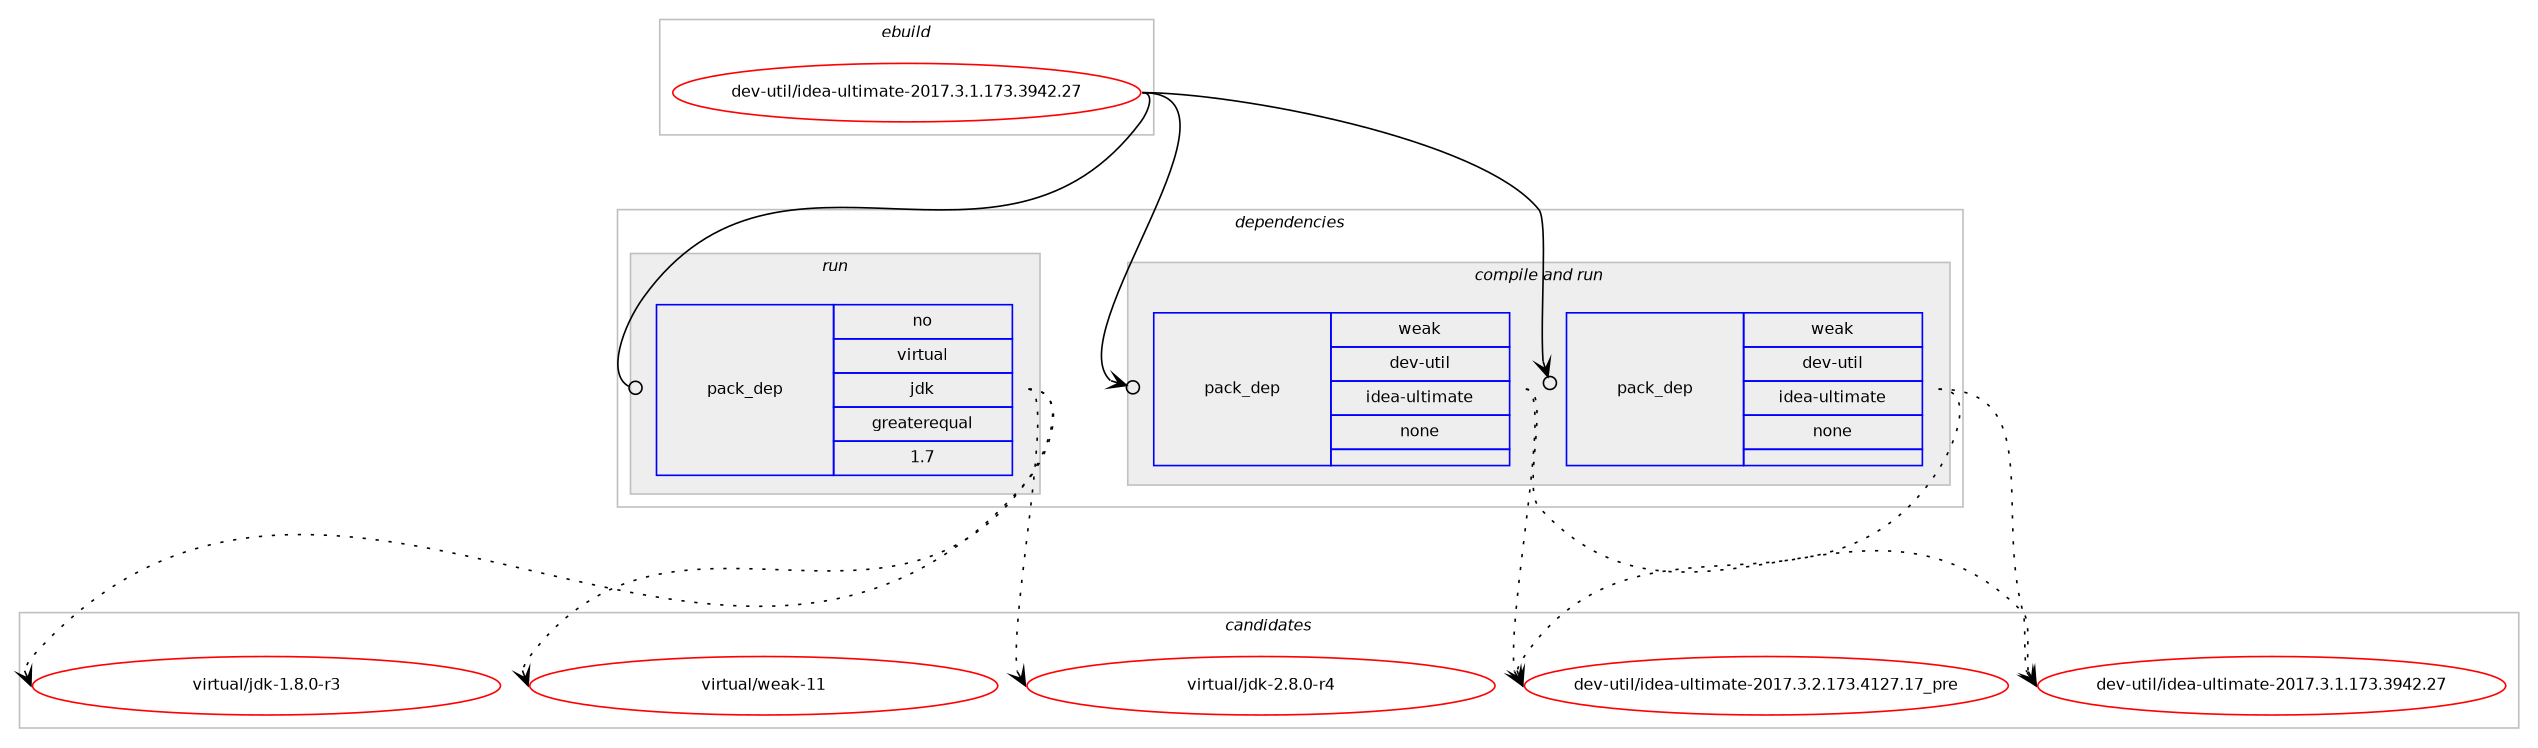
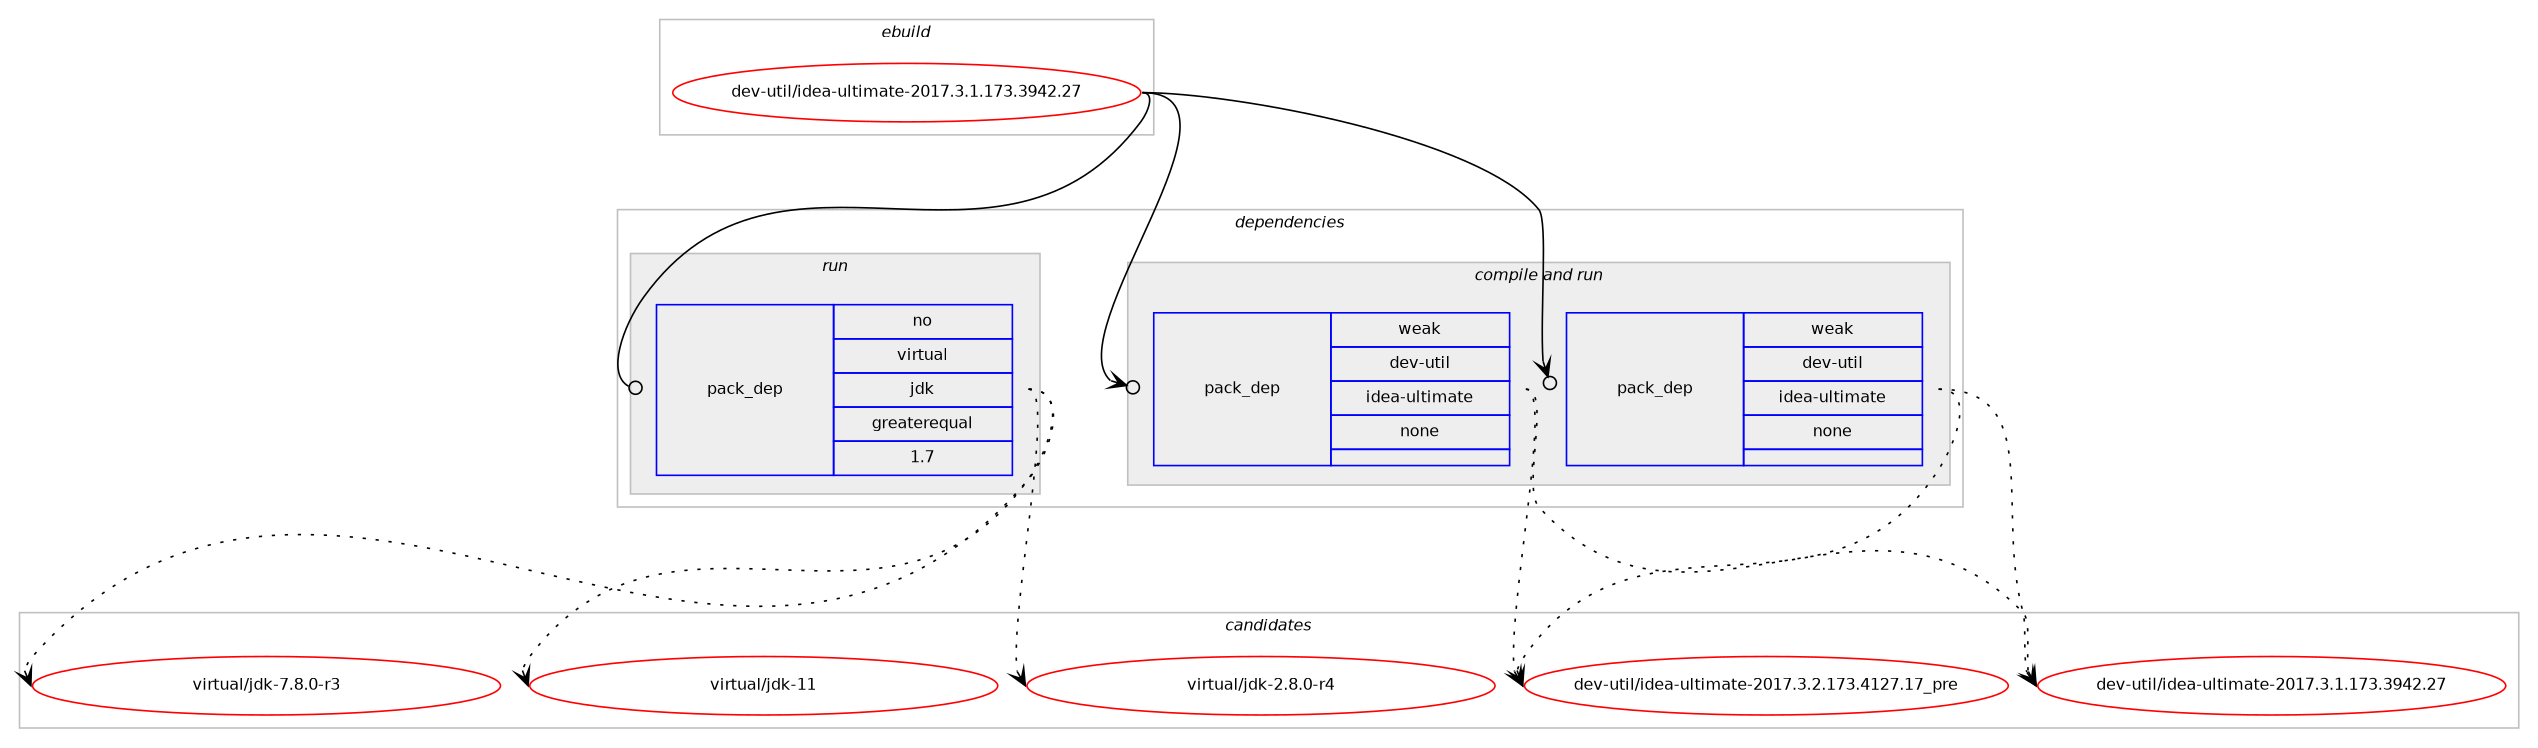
node "virtual/jdk-1.8.0-r3": label "virtual/jdk-1.8.0-r3" -> "virtual/jdk-7.8.0-r3"
node "virtual/weak-11": label "virtual/weak-11" -> "virtual/jdk-11"
